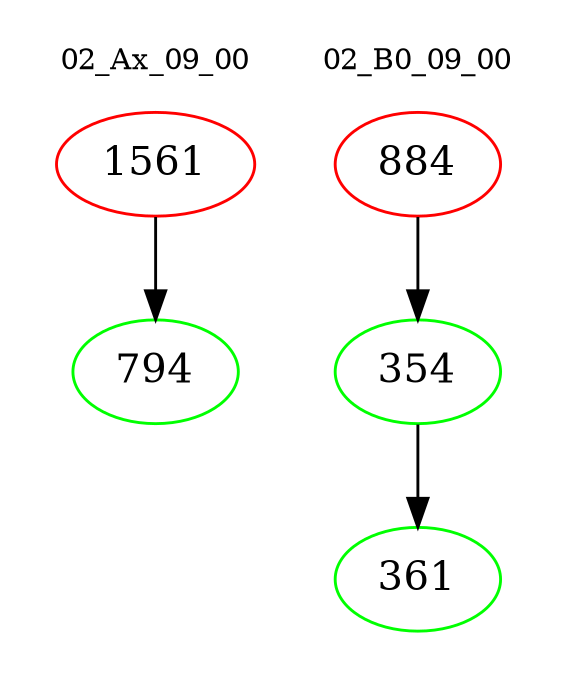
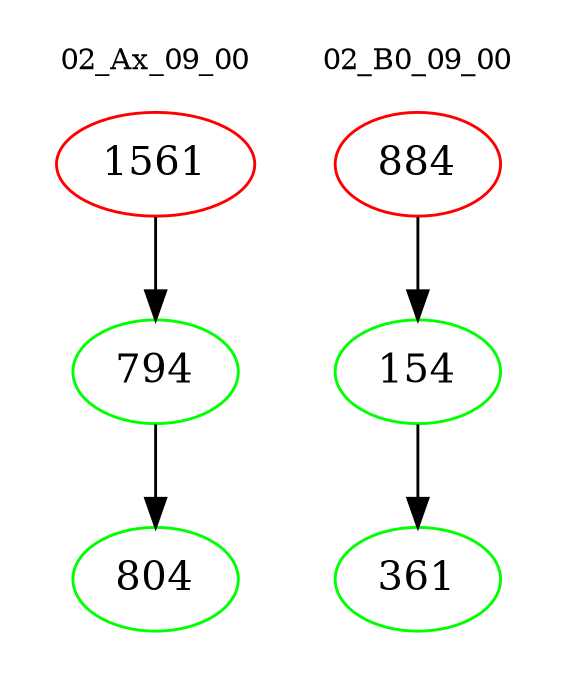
node "354": label "354" -> "154"
node "804": added
